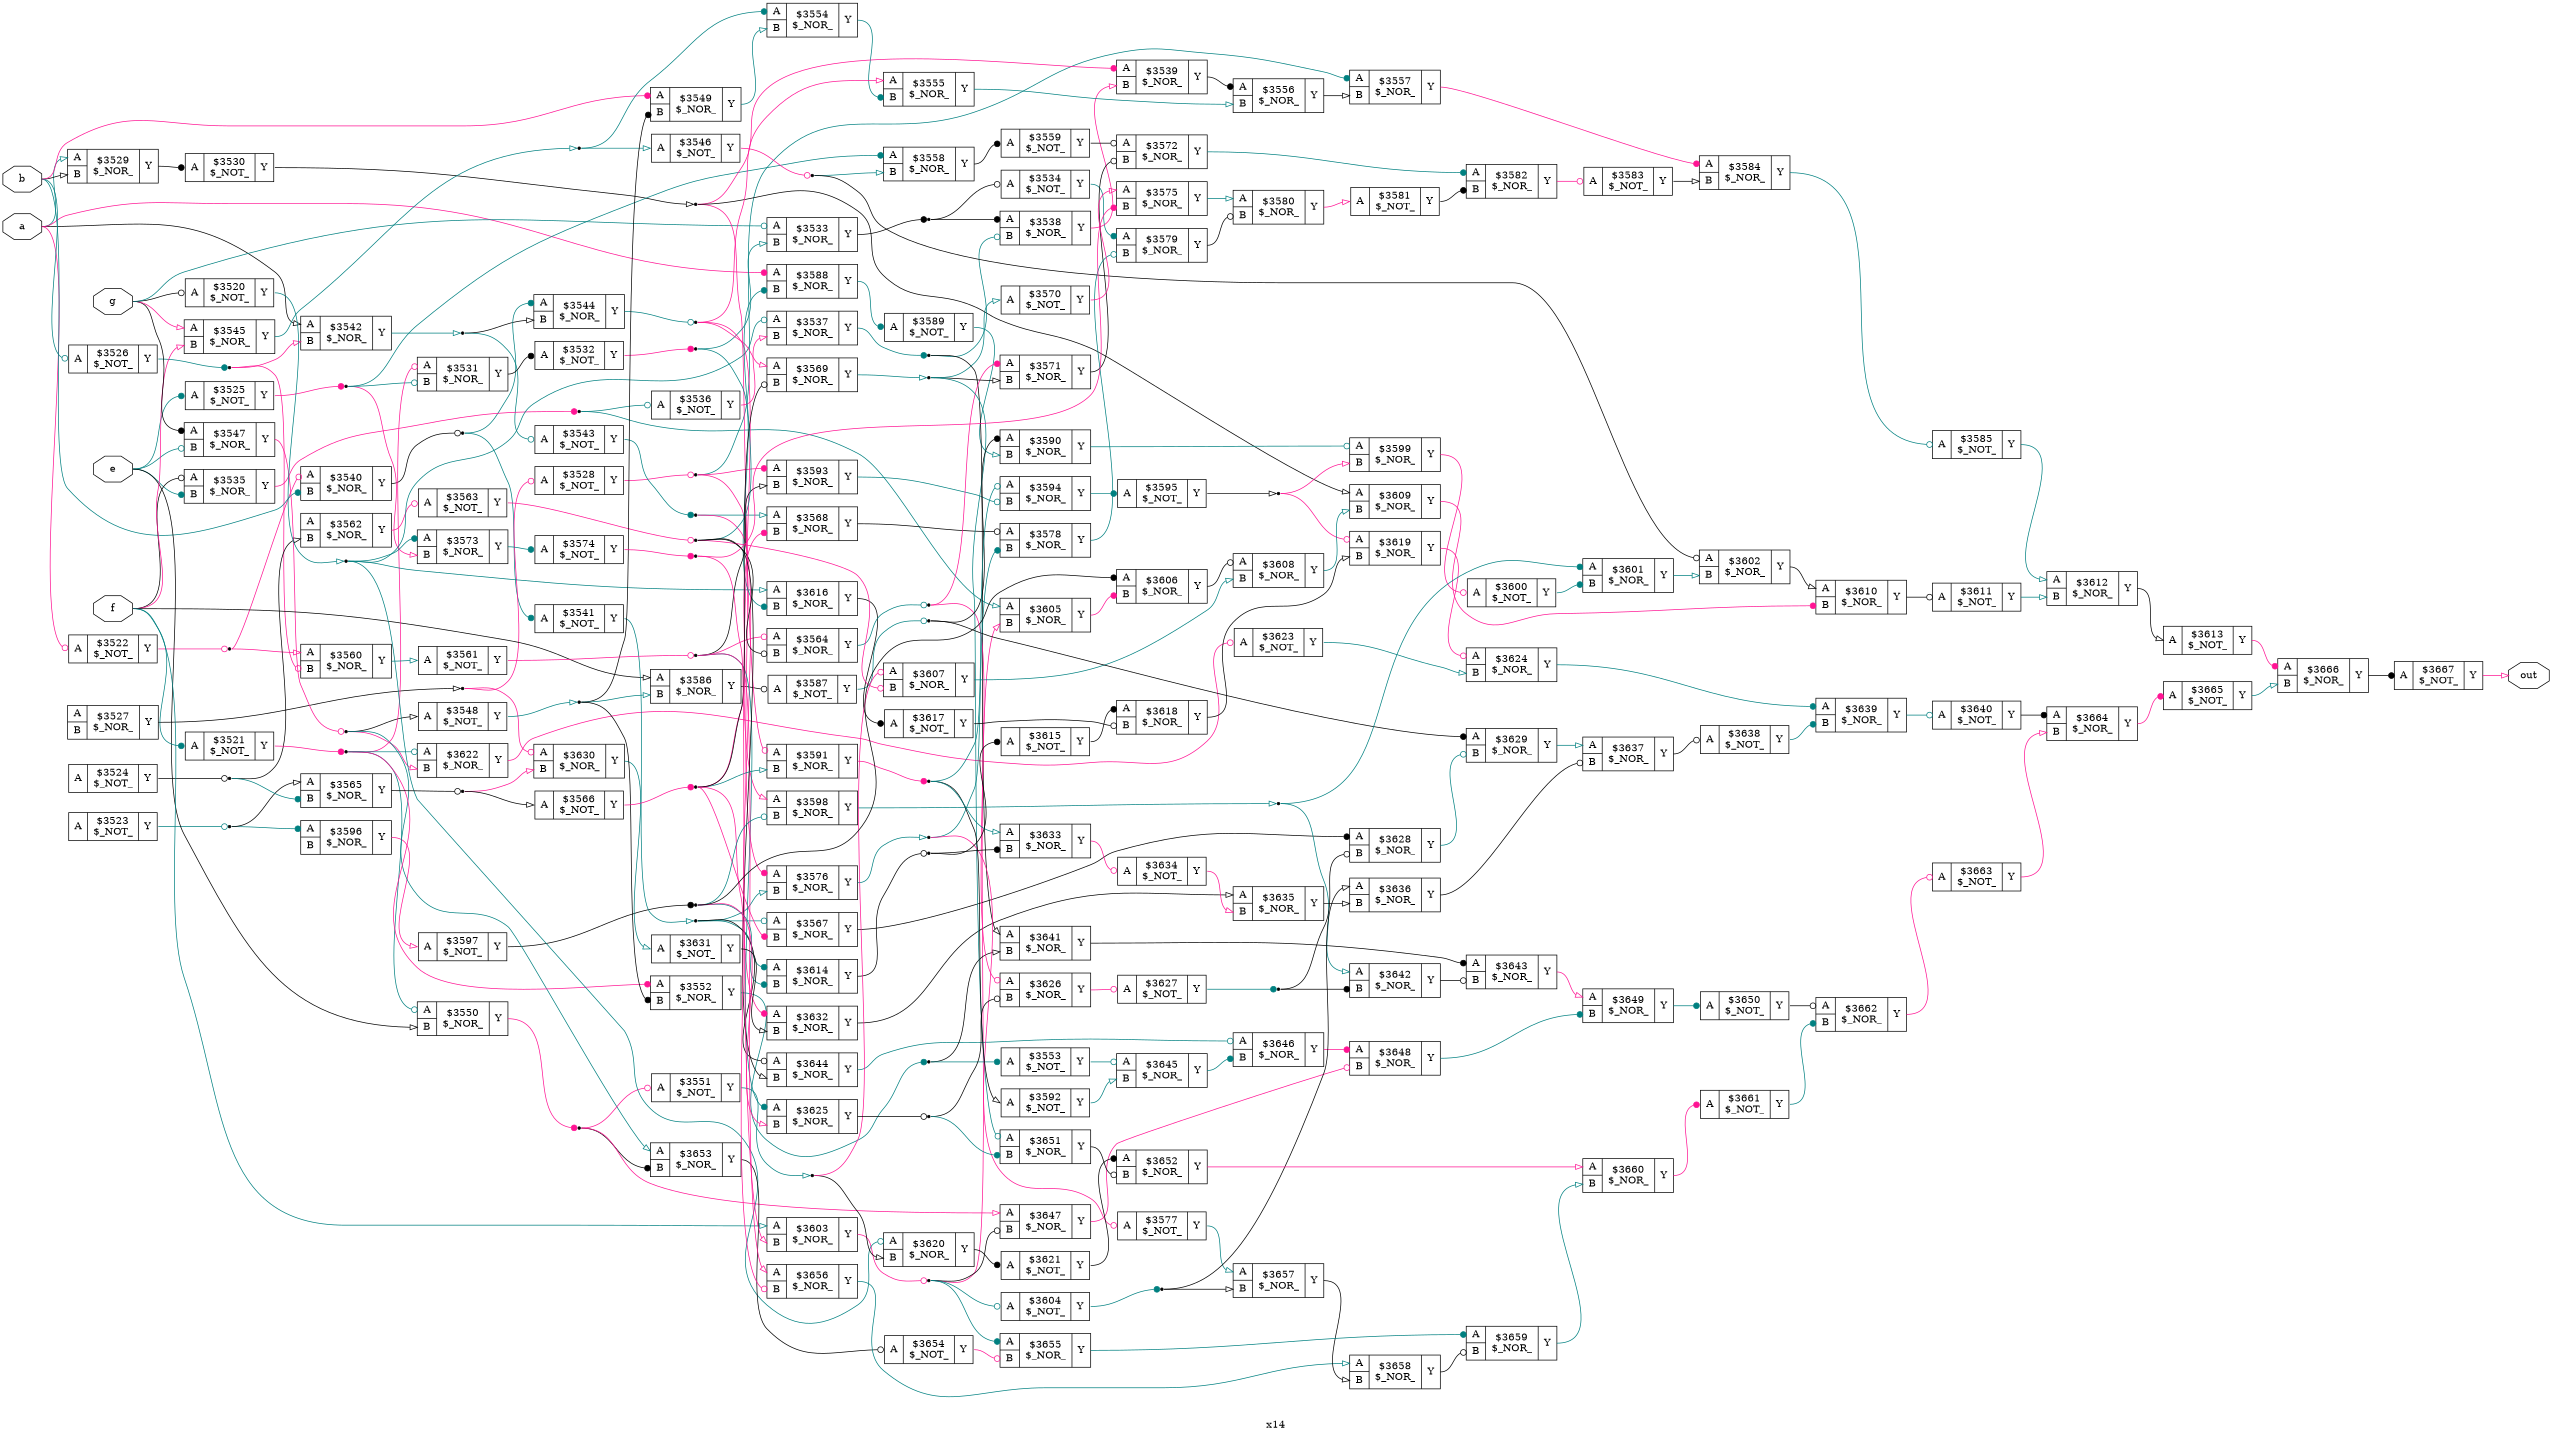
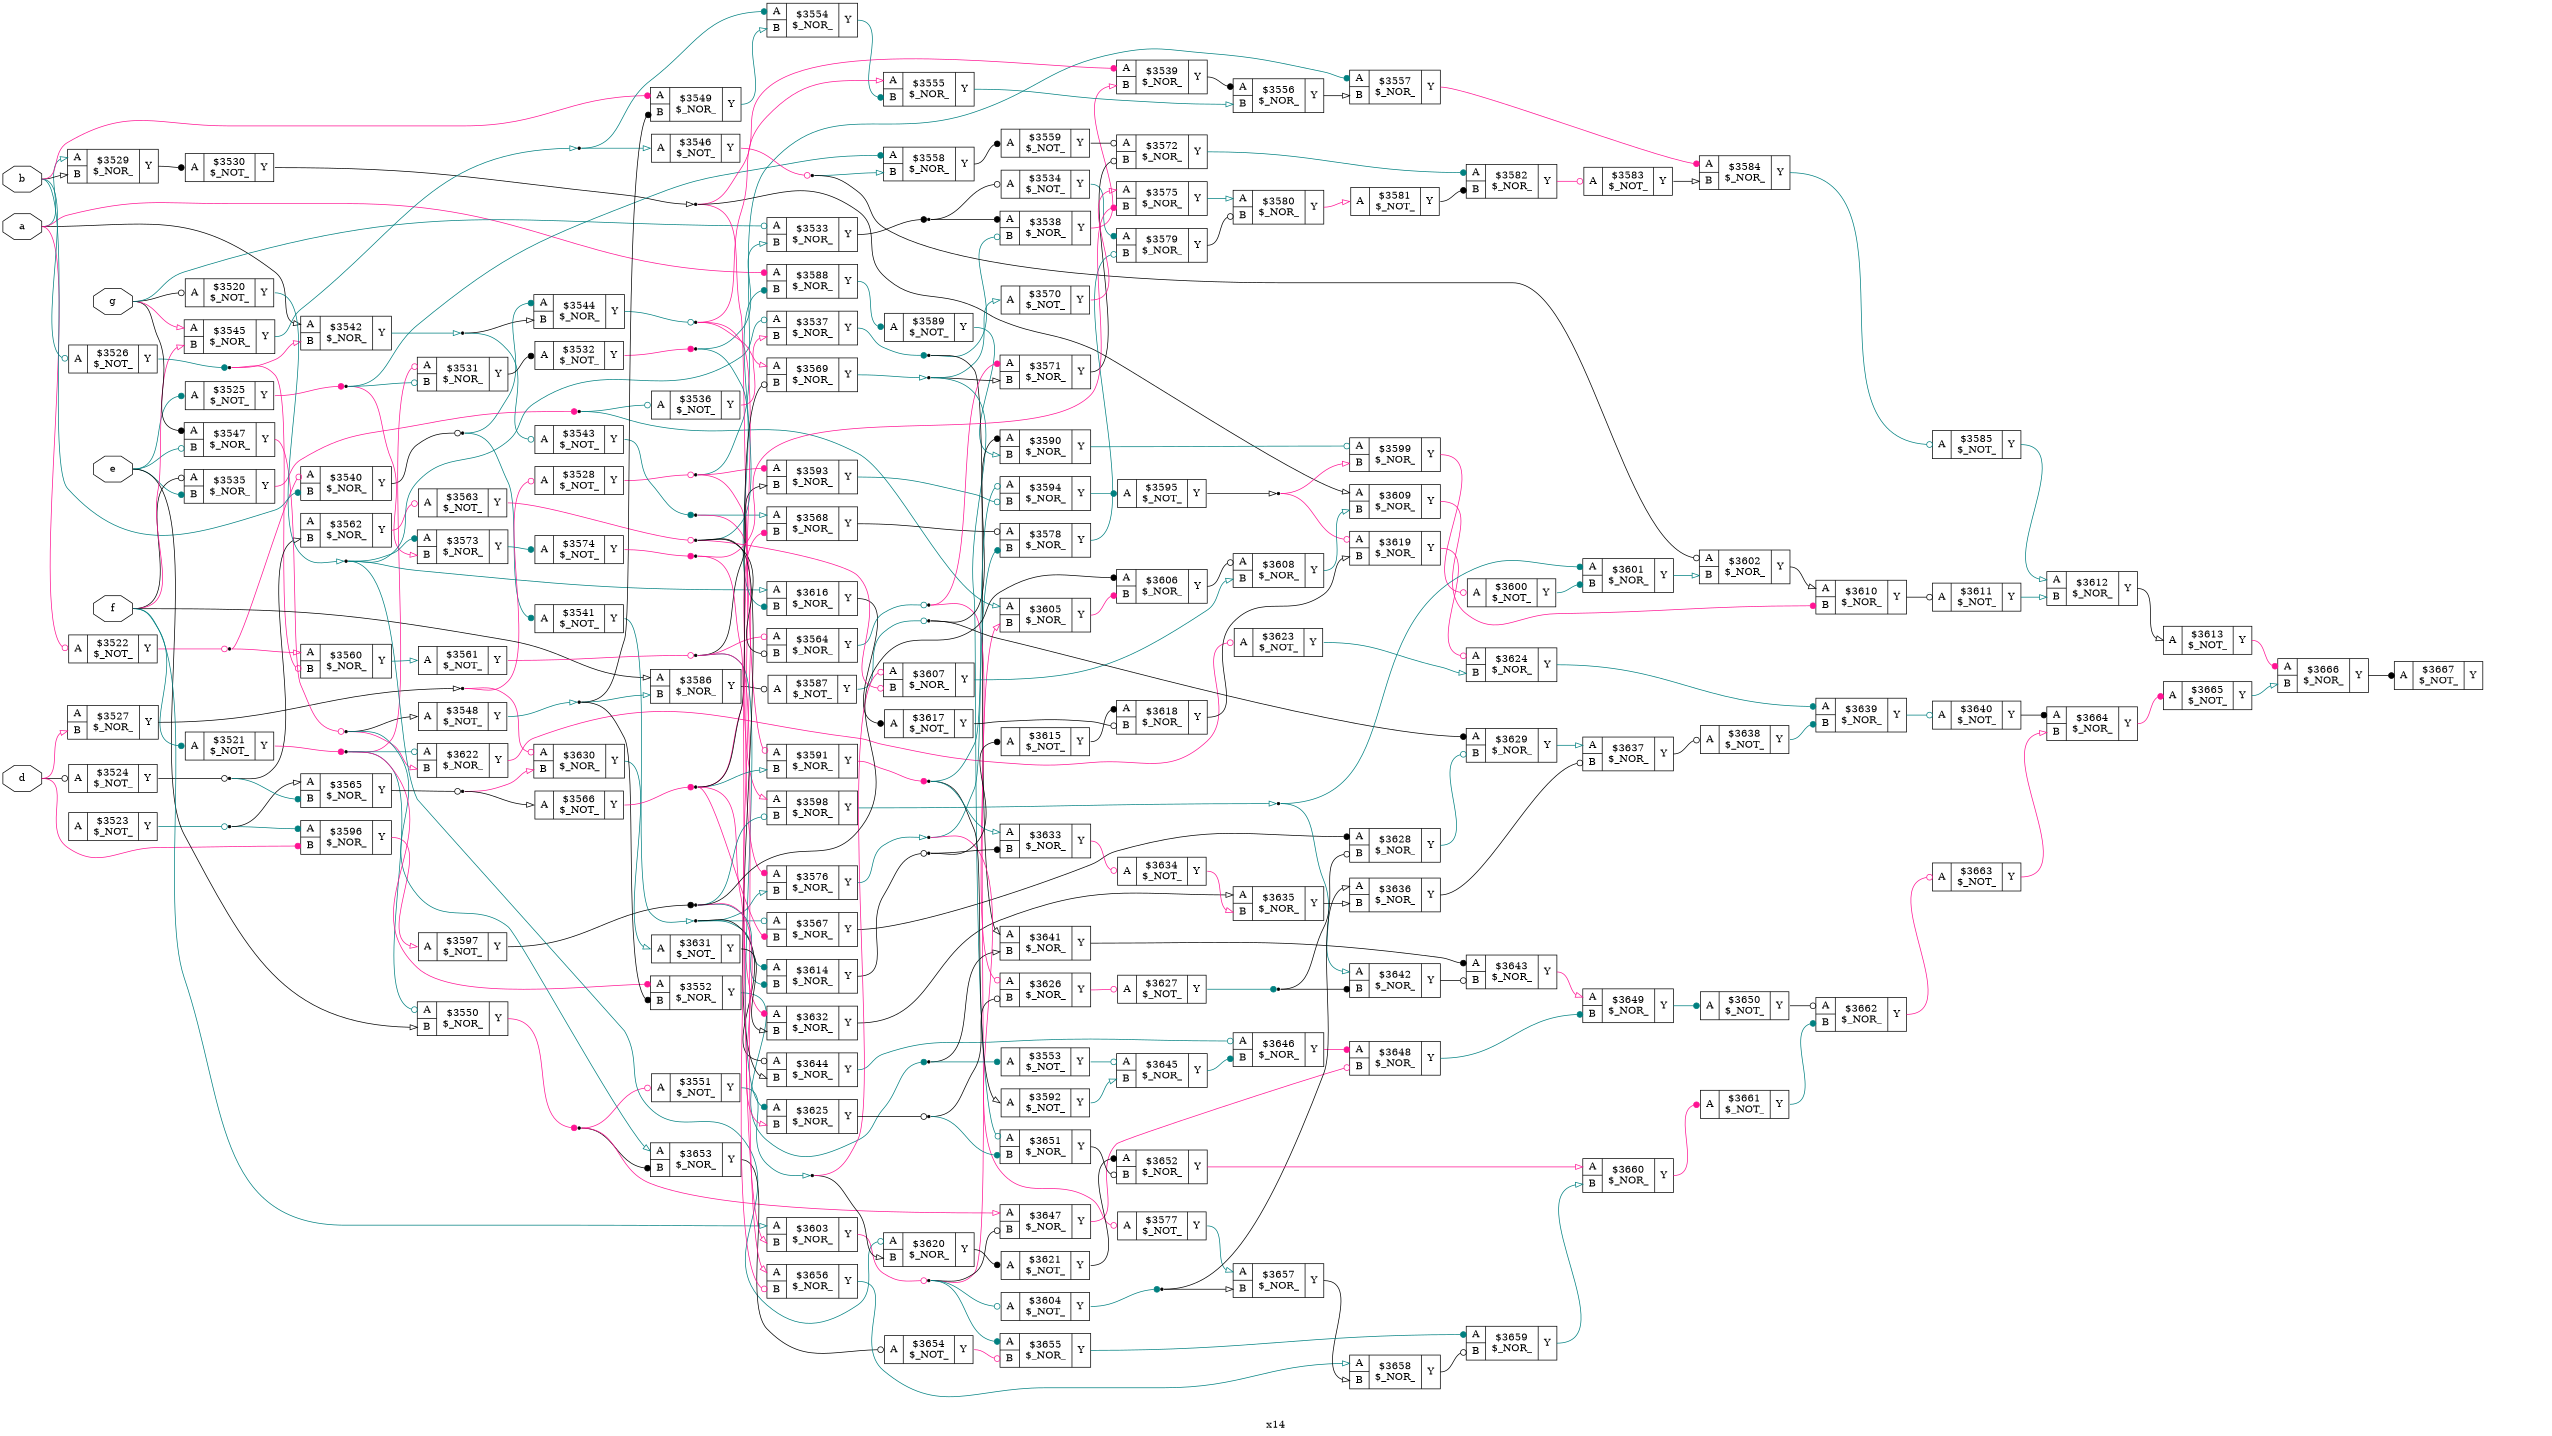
node "out": removed
node "d": added
